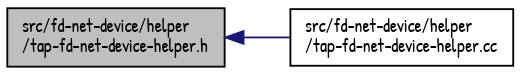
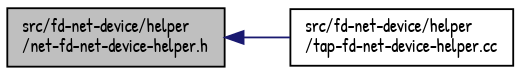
node "src/fd-net-device/helper /tap-fd-net-device-helper.h": label "src/fd-net-device/helper /tap-fd-net-device-helper.h" -> "src/fd-net-device/helper /net-fd-net-device-helper.h"
